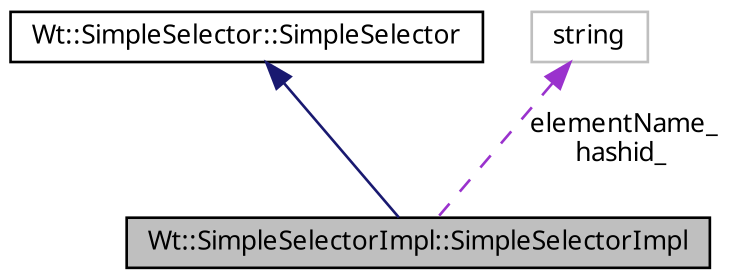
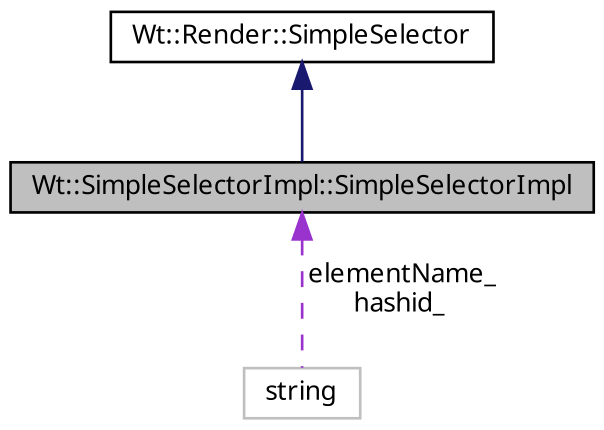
node "Wt::SimpleSelector::SimpleSelector": label "Wt::SimpleSelector::SimpleSelector" -> "Wt::Render::SimpleSelector"
edge "Wt::SimpleSelectorImpl::SimpleSelectorImpl" -> "string": reversed
